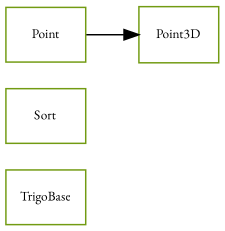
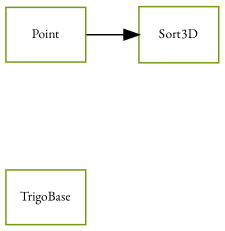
node "Point3D": label "Point3D" -> "Sort3D"
node "Sort": removed
